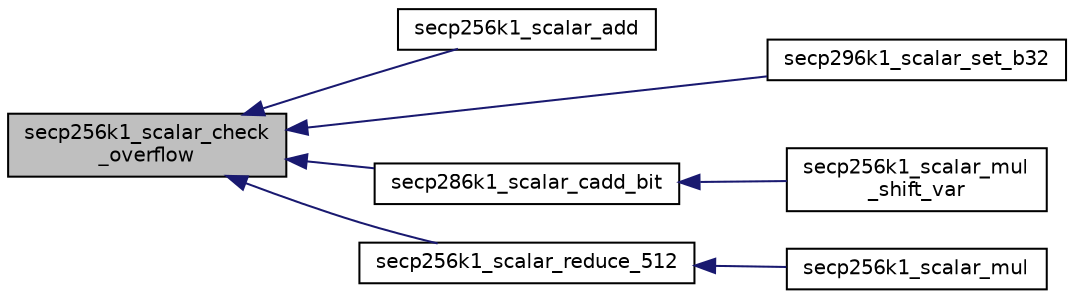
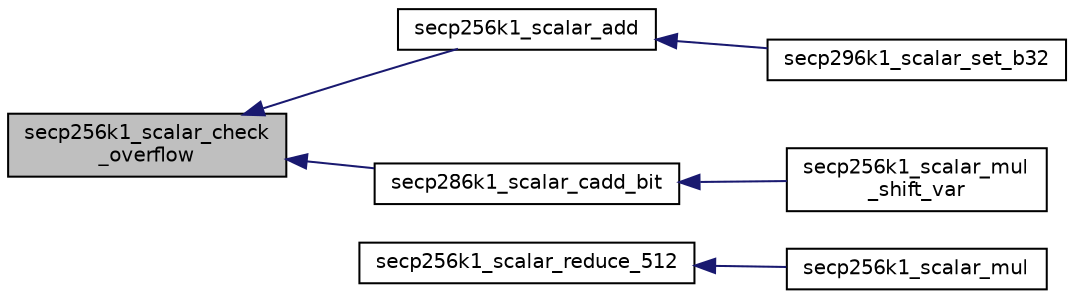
edge "secp296k1_scalar_set_b32" -> "secp256k1_scalar_check _overflow": now "secp296k1_scalar_set_b32" -> "secp256k1_scalar_add"
edge "secp256k1_scalar_reduce_512" -> "secp256k1_scalar_check _overflow": removed
